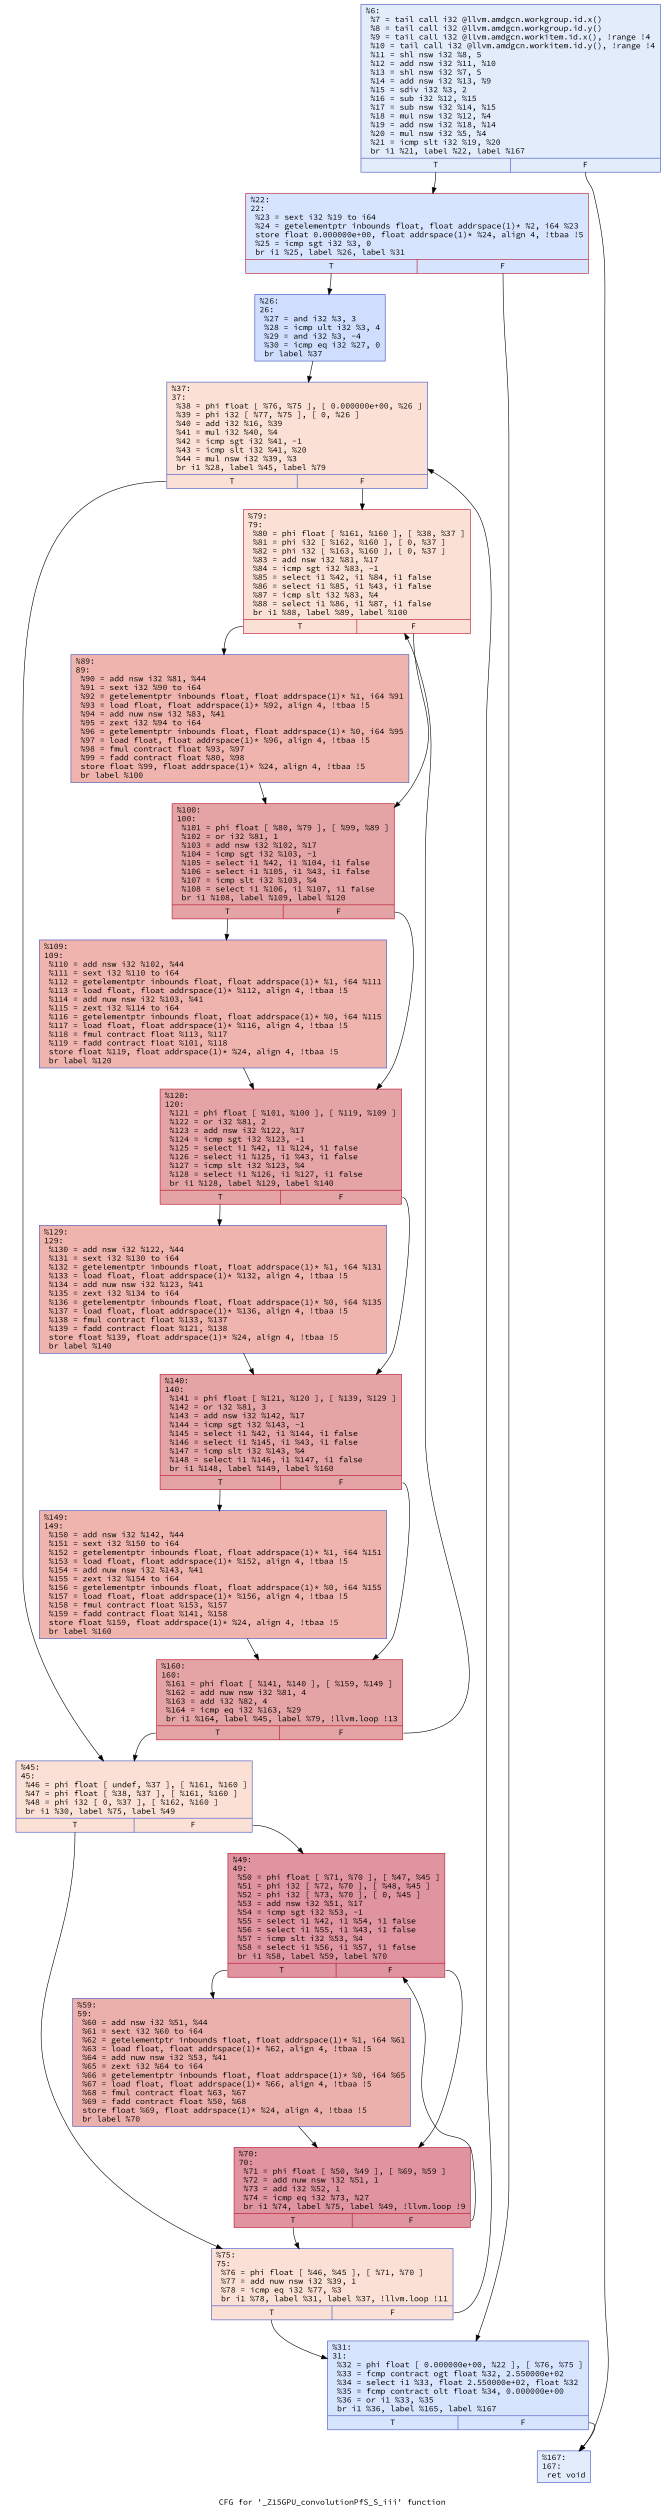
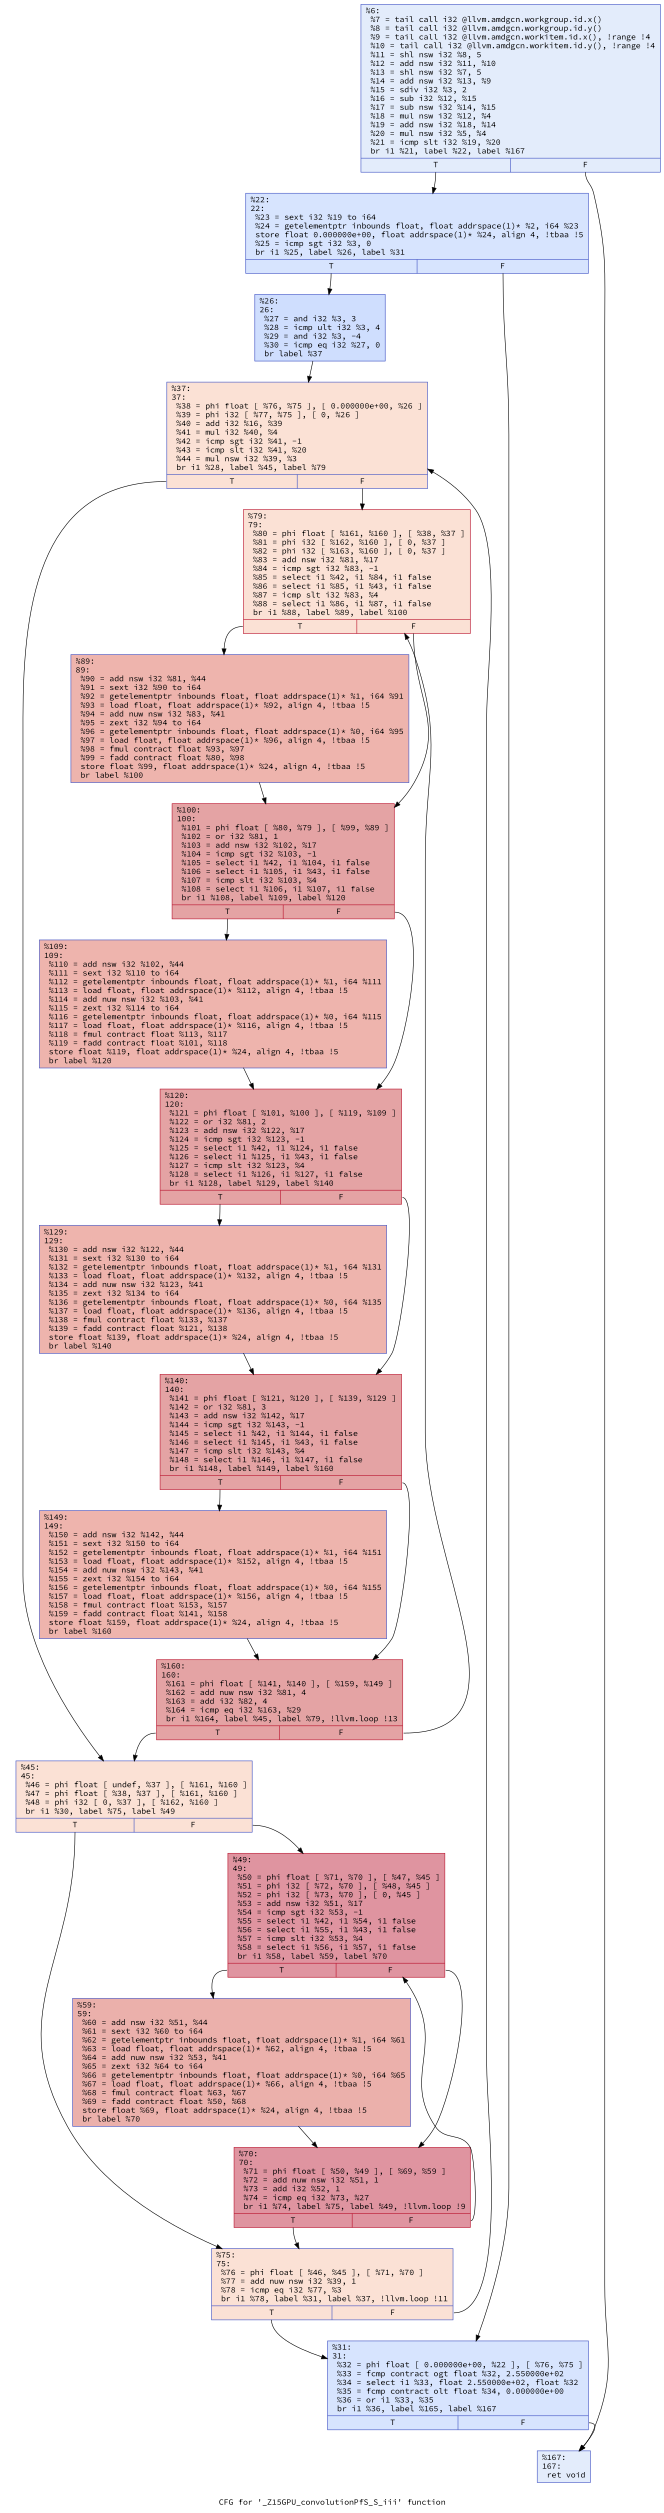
node "%22:": color #b70d28ff -> #3d50c3ff
